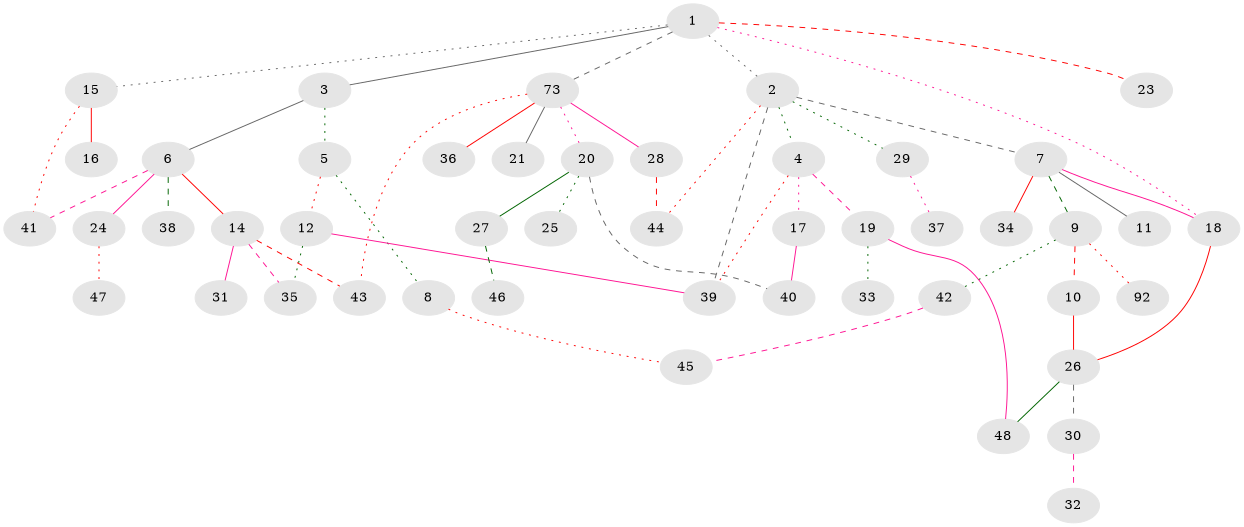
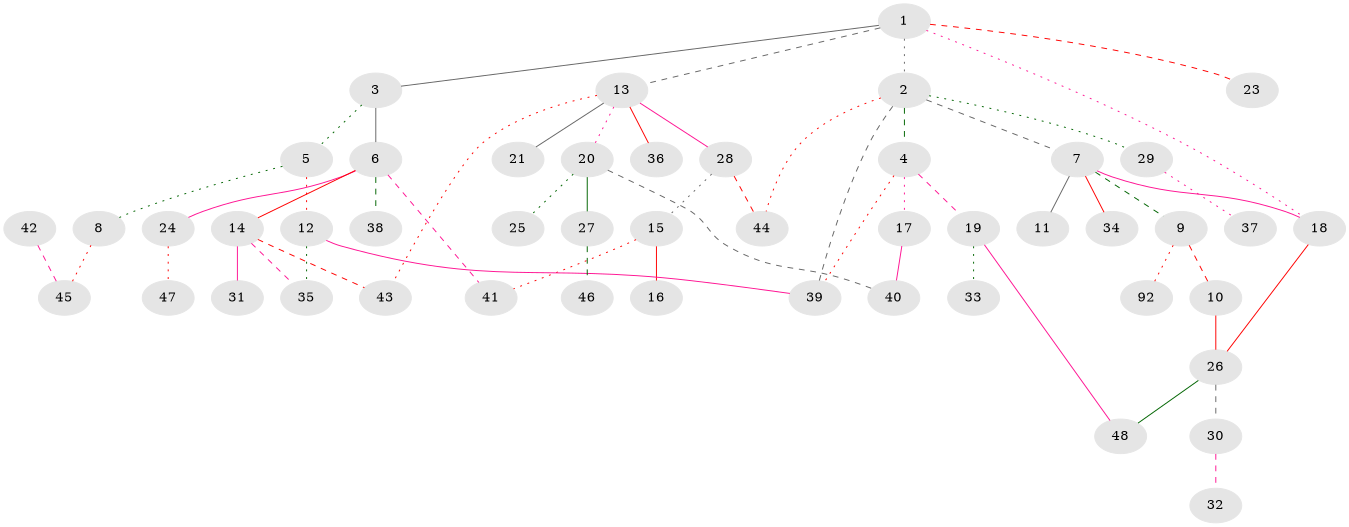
edge "1" -- "15": now "28" -- "15"
node "73": label "73" -> "13"
edge "2" -- "4": style dotted -> dashed
edge "9" -- "42": removed
